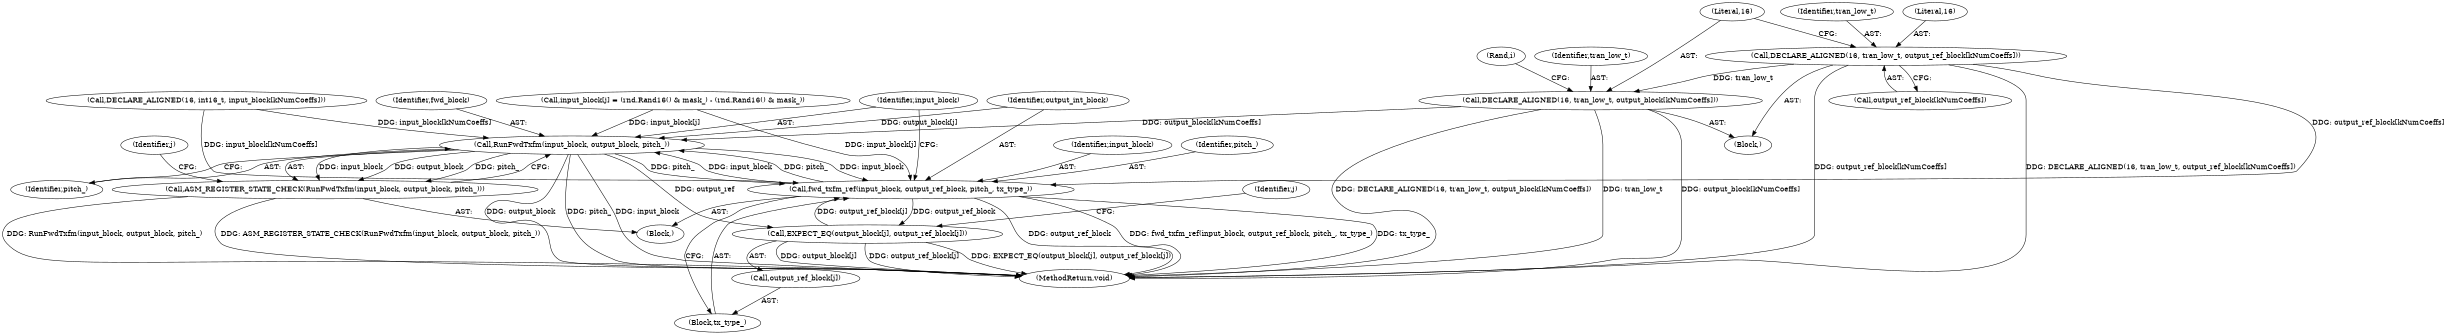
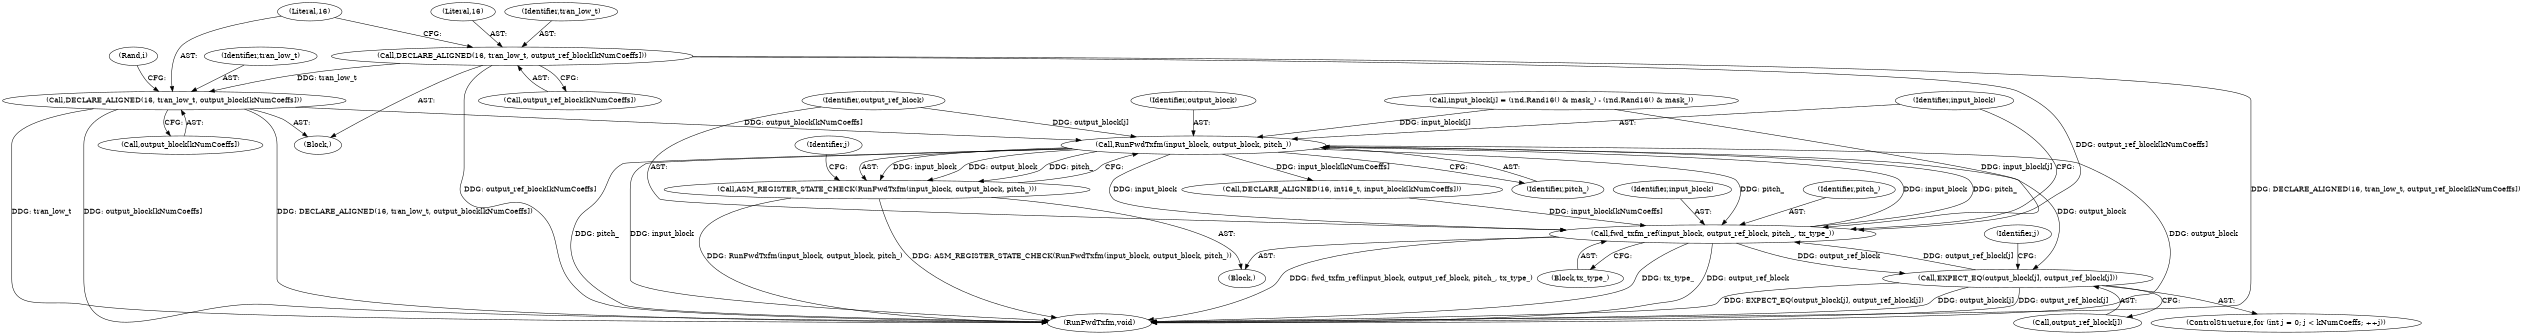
node "(Identifier,fwd_block)": label "(Identifier,fwd_block)" -> "(Identifier,output_block)"
node "(Identifier,output_int_block)": label "(Identifier,output_int_block)" -> "(Identifier,output_ref_block)"
edge "(Call,DECLARE_ALIGNED(16, int16_t, input_block[kNumCoeffs]))" -> "(Call,RunFwdTxfm(input_block, output_block, pitch_))": reversed
node "(Call,output_block[kNumCoeffs])": added
edge "(Call,RunFwdTxfm(input_block, output_block, pitch_))" -> "(Call,EXPECT_EQ(output_block[j], output_ref_block[j]))": label "DDG: output_ref" -> "DDG: output_block"
edge "(Call,EXPECT_EQ(output_block[j], output_ref_block[j]))" -> "(Call,output_ref_block[j])": label "AST: " -> "CFG: "
node "(MethodReturn,void)": label "(MethodReturn,void)" -> "(RunFwdTxfm,void)"
edge "(Call,output_ref_block[j])" -> "(Block,tx_type_)": now "(Call,output_ref_block[j])" -> "(Call,EXPECT_EQ(output_block[j], output_ref_block[j]))"
node "(ControlStructure,for (int j = 0; j < kNumCoeffs; ++j))": added
